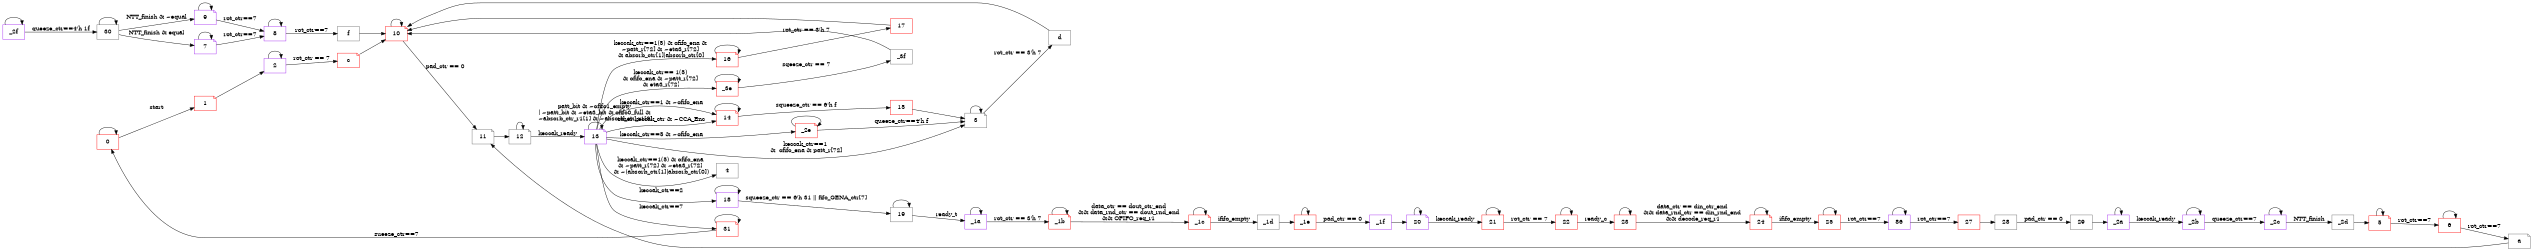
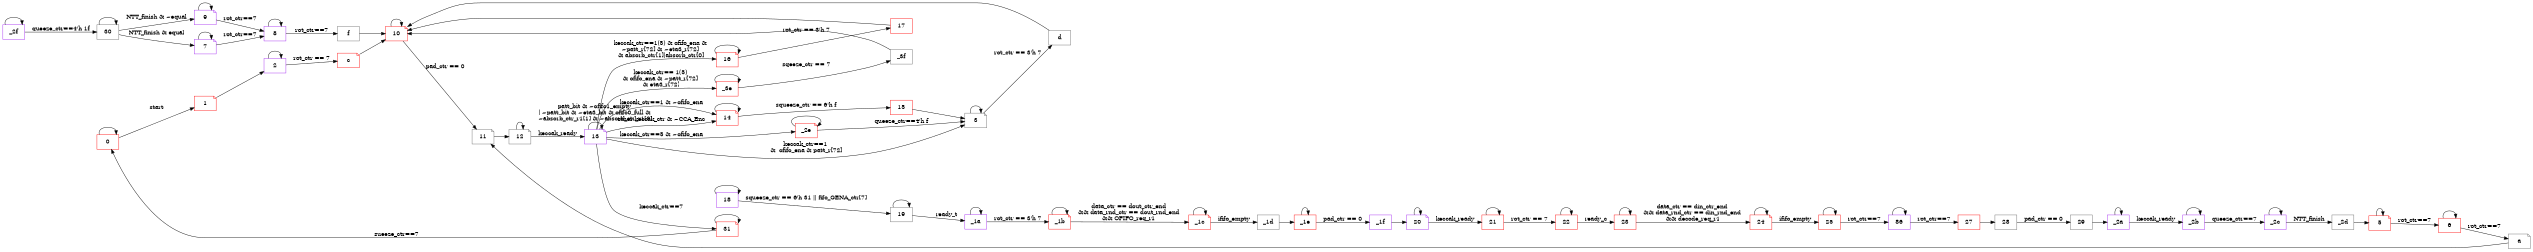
node "4": removed
edge "13" -> "18": removed, label "keccak_ctr==2"
